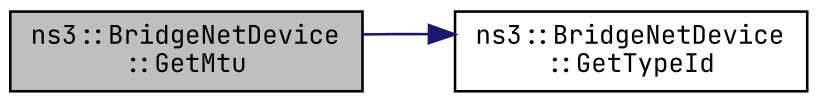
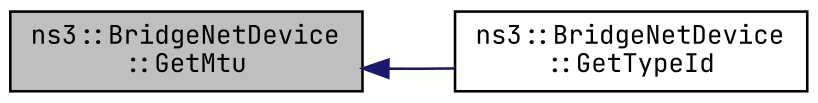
edge "ns3::BridgeNetDevice ::GetMtu" -> "ns3::BridgeNetDevice ::GetTypeId": reversed
